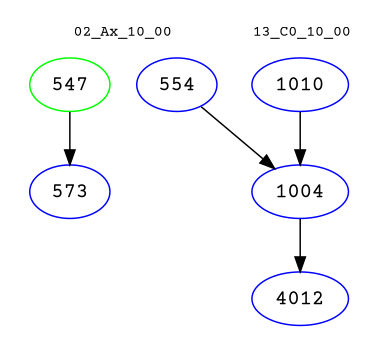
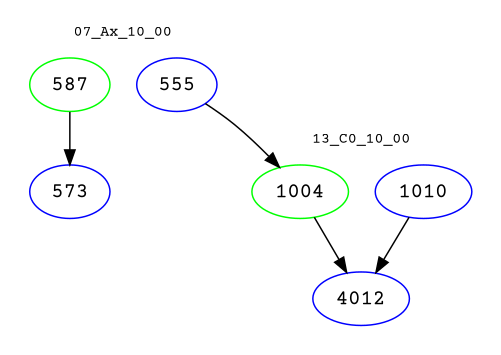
cluster "02_Ax_10_00": label "02_Ax_10_00" -> "07_Ax_10_00"
node "547": label "547" -> "587"
node "554": label "554" -> "555"
edge "1010" -> "1004": now "1010" -> "4012"
node "1004": color blue -> green
